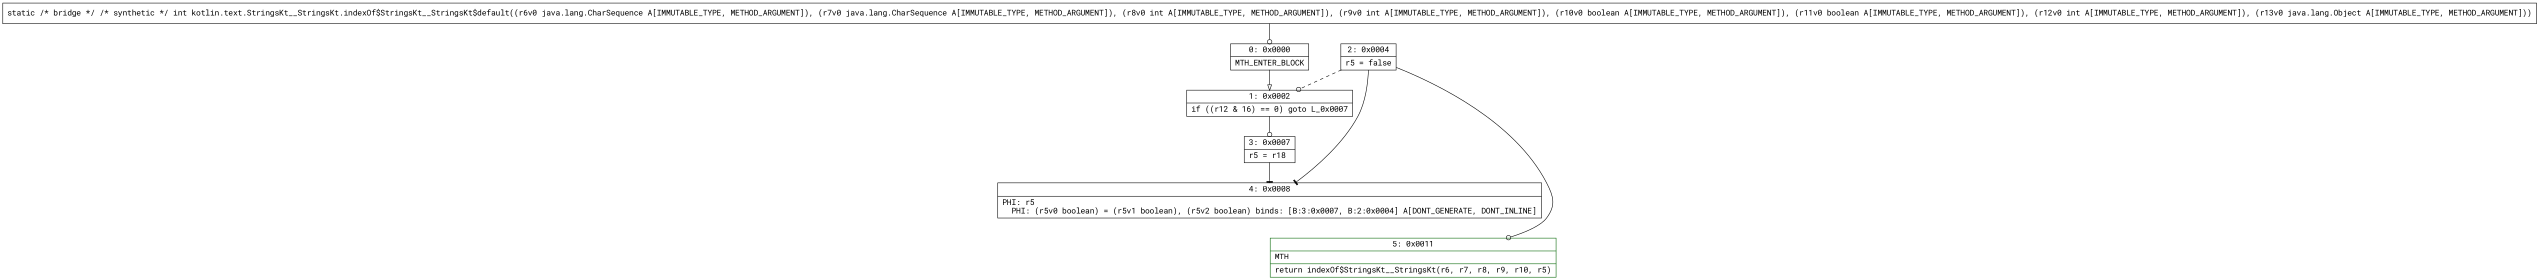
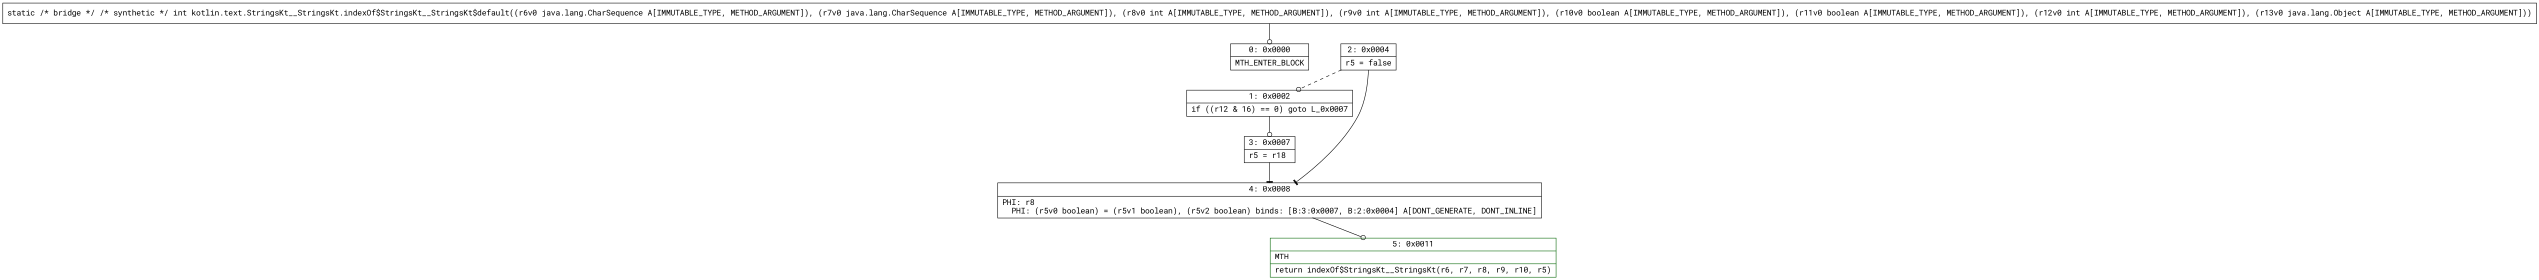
edge "0: 0x0000" -> "1: 0x0002": removed
edge "2: 0x0004" -> "5: 0x0011": now "4: 0x0008" -> "5: 0x0011"
node "4: 0x0008": text "PHI: r5" -> "PHI: r8"
